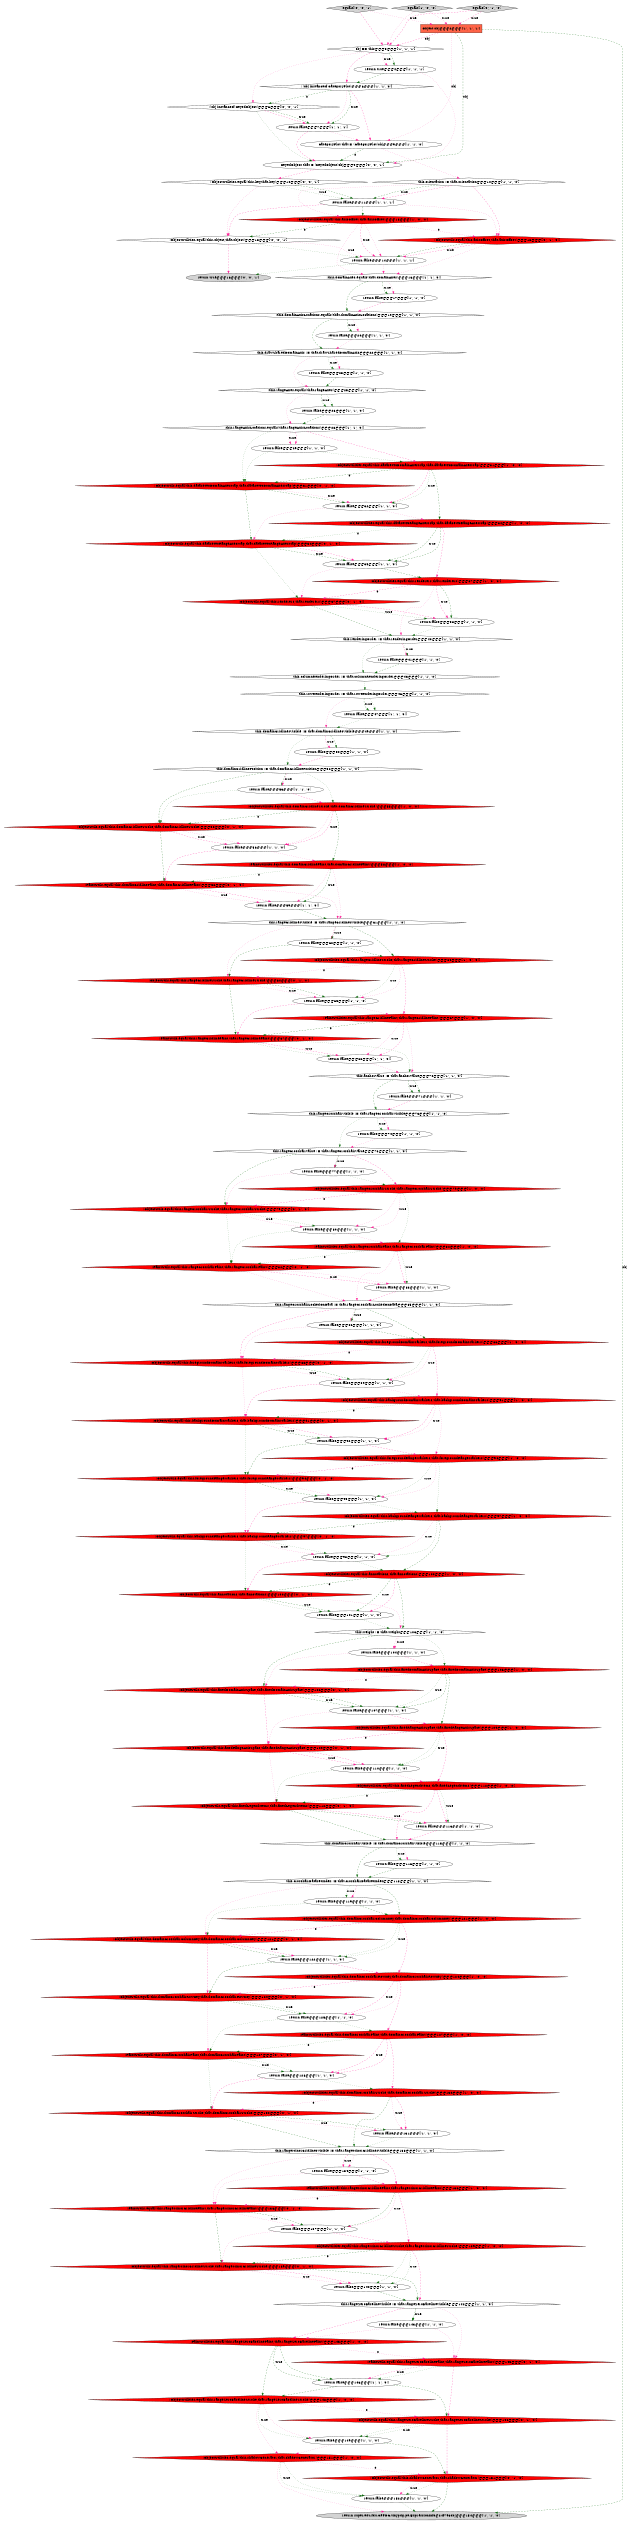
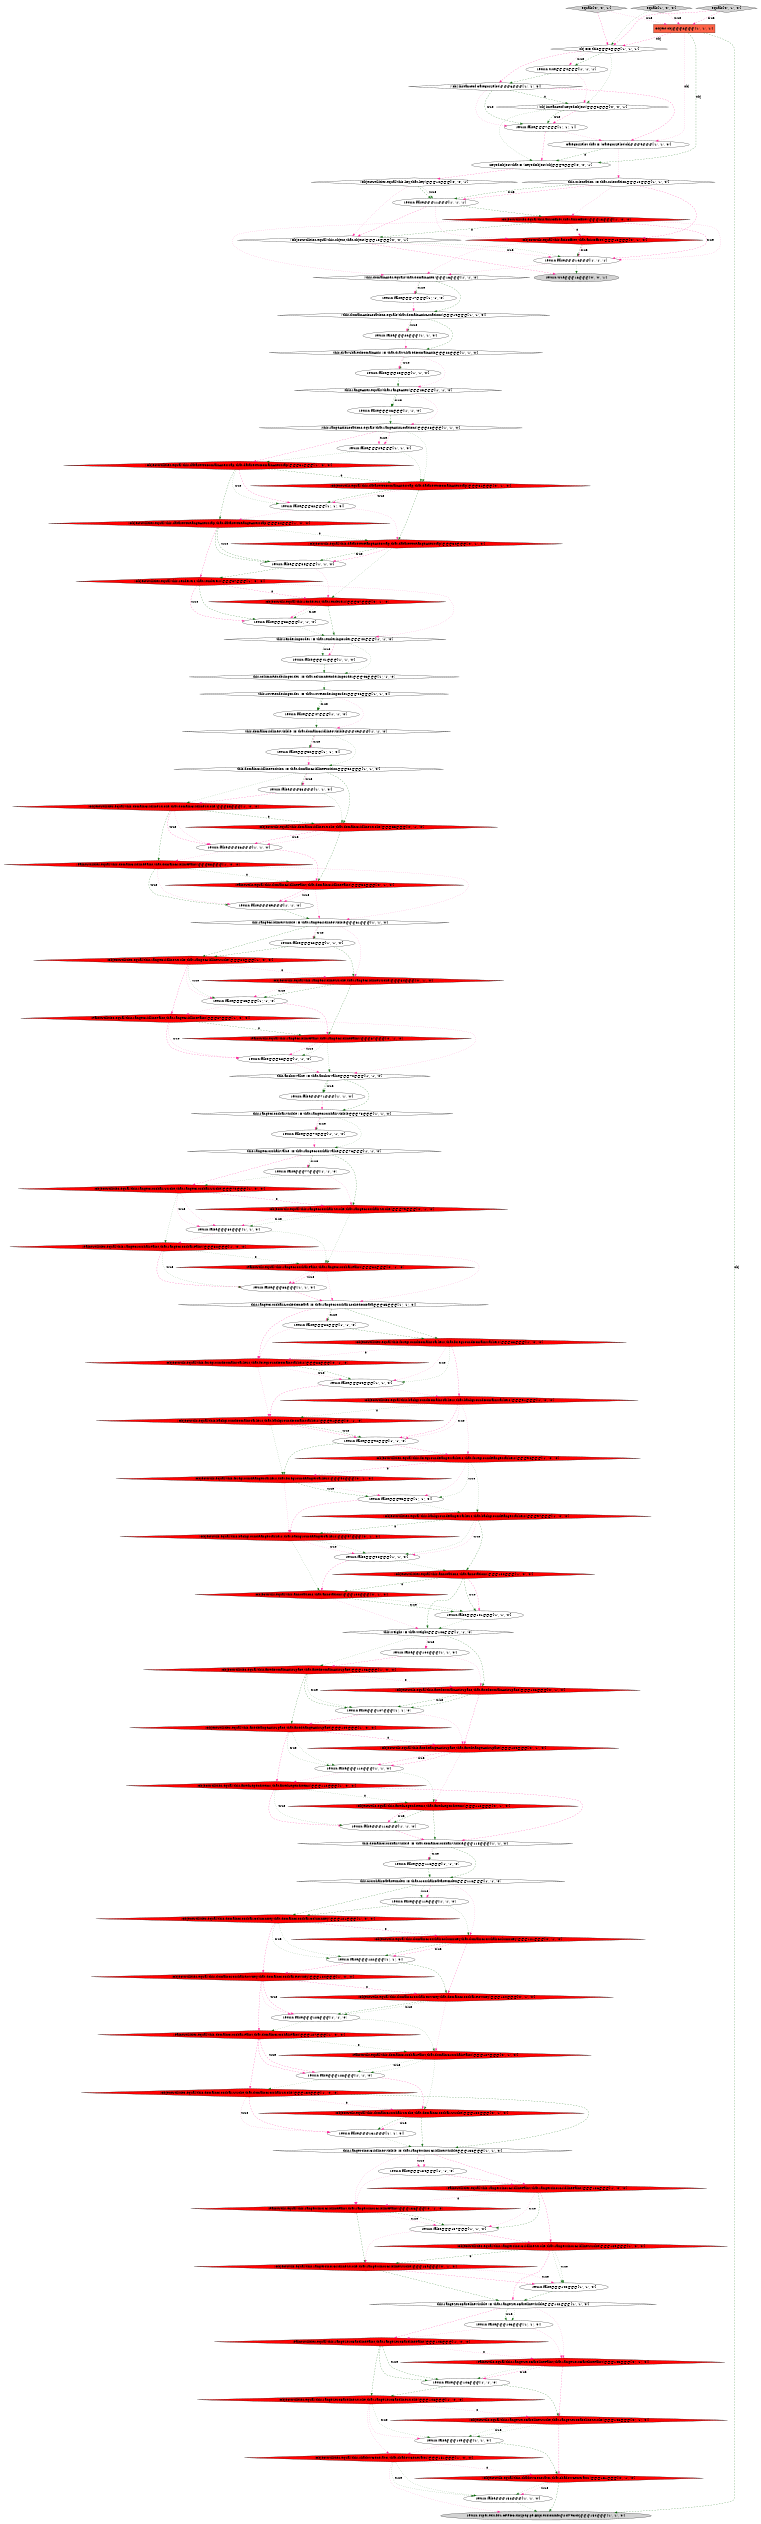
edge "equals['1', '0', '0']" -> "obj == this@@@3@@@['1', '1', '1']": color deeppink -> darkgreen
edge "obj == this@@@3@@@['1', '1', '1']" -> "!(obj instanceof KeyedObject)@@@6@@@['0', '0', '1']": color deeppink -> darkgreen
edge "return true@@@4@@@['1', '1', '1']" -> "KeyedObject that = (KeyedObject)obj@@@9@@@['0', '0', '1']": now "return true@@@4@@@['1', '1', '1']" -> "!(obj instanceof KeyedObject)@@@6@@@['0', '0', '1']"
